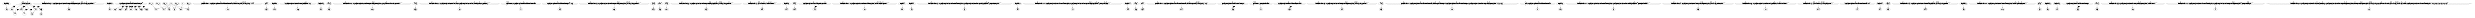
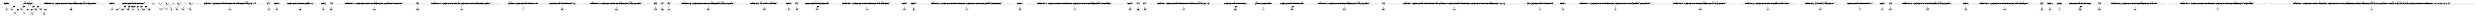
edge "java.util.ArrayList" -> "r76": added, label "type"
